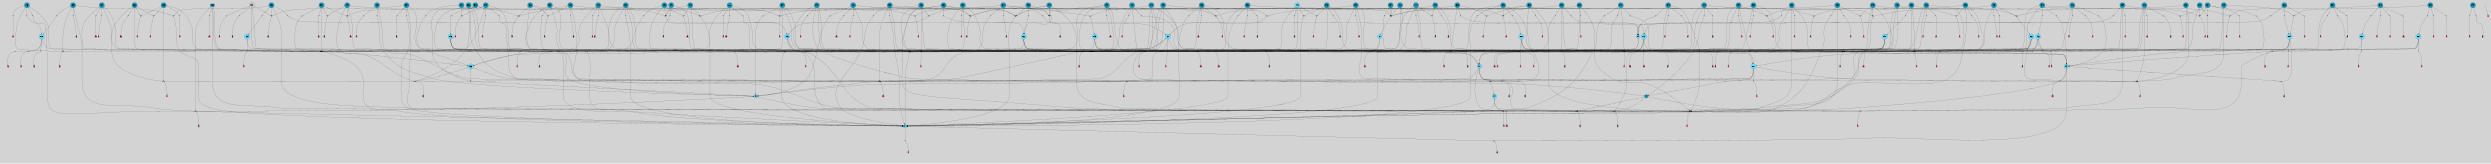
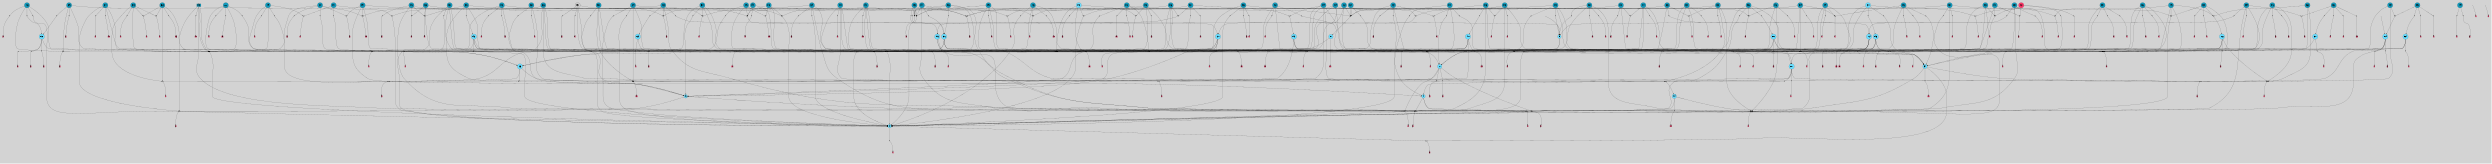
node "T510": fillcolor #1199bb -> #66ddff
node "T481": fillcolor #1199bb -> #ff3366
node "T366": removed
node "T4": fillcolor #1199bb -> #66ddff
